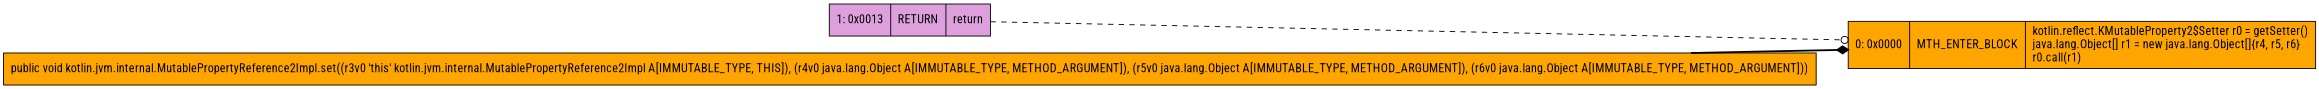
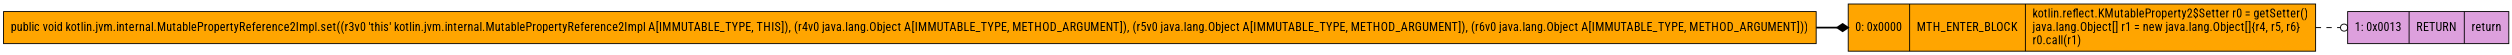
edge "1: 0x0013" -> "0: 0x0000": reversed
